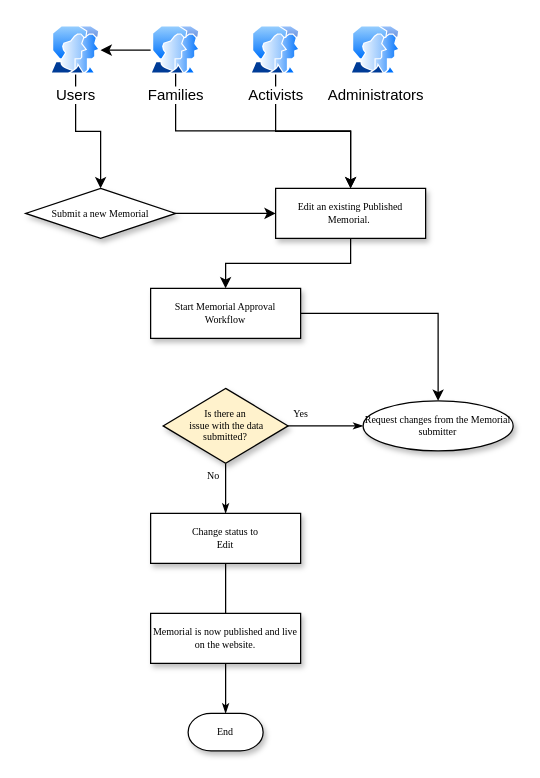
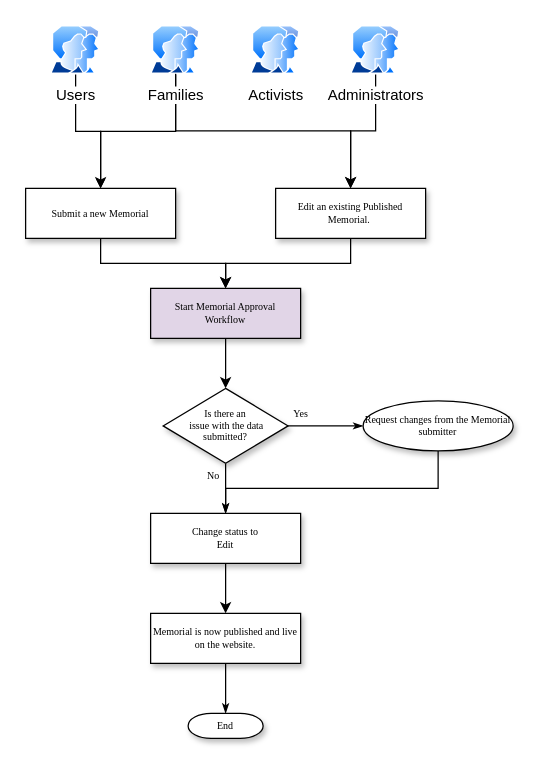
edge "Families" -> "Users": now "Families" -> "Submit a new Memorial"
edge "Activists" -> "Edit an existing Published Memorial.": removed
edge "Administrators" -> "Edit an existing Published Memorial.": added
edge "Users" -> "Submit a new Memorial": arrowhead classic -> open
node "Submit a new Memorial": shape diamond -> rectangle
edge "Submit a new Memorial" -> "Edit an existing Published Memorial.": now "Submit a new Memorial" -> "Start Memorial Approval Workflow"
node "Start Memorial Approval Workflow": fillcolor #ffffff -> #e1d5e7
edge "Start Memorial Approval Workflow" -> "Request changes from the Memorial submitter": now "Start Memorial Approval Workflow" -> "Is there an issue with the data submitted?"
node "Is there an issue with the data submitted?": fillcolor #fff2cc -> #ffffff
edge "Request changes from the Memorial submitter" -> "Change status to Edit": added
edge "Change status to Edit" -- "Memorial is now published and live on the website.": arrowhead none -> classic
node "End": size 75x38 -> 75x25
